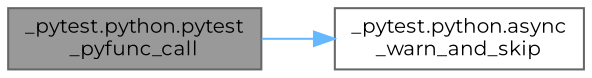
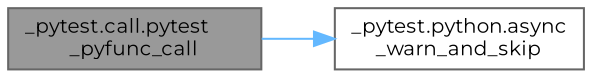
node "_pytest.python.pytest _pyfunc_call": label "_pytest.python.pytest _pyfunc_call" -> "_pytest.call.pytest _pyfunc_call"
